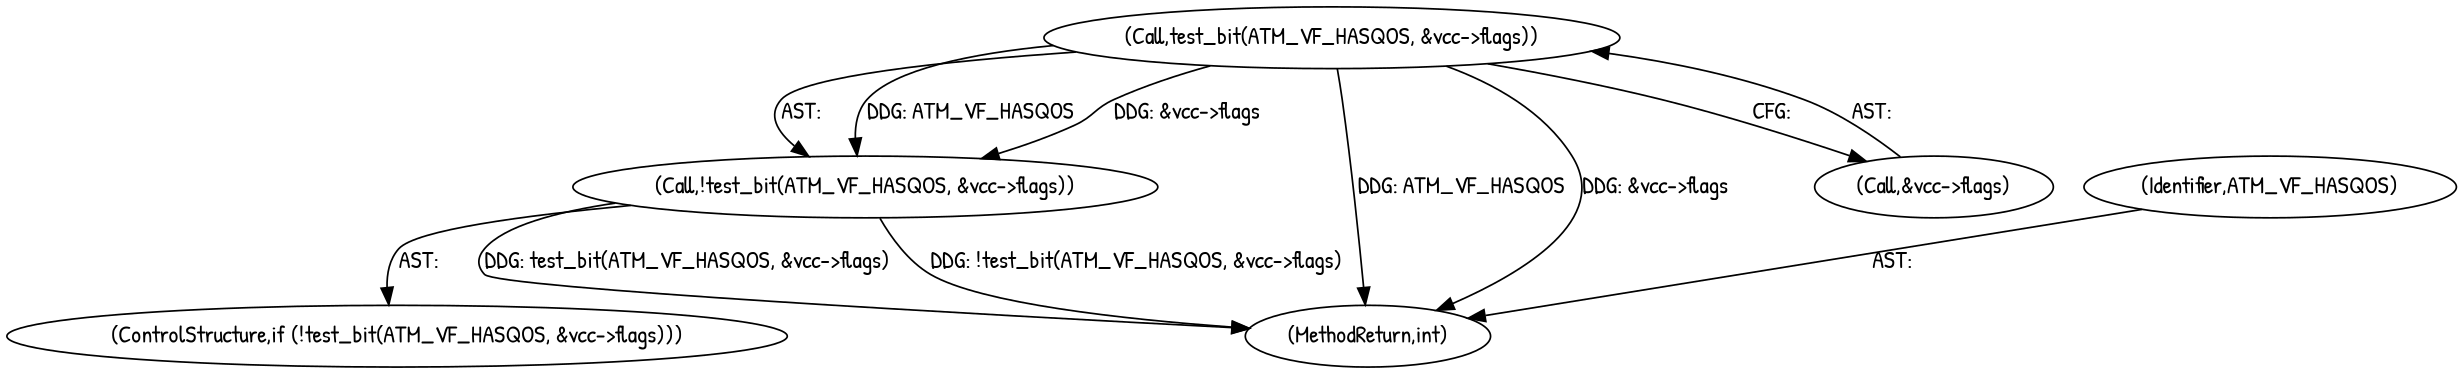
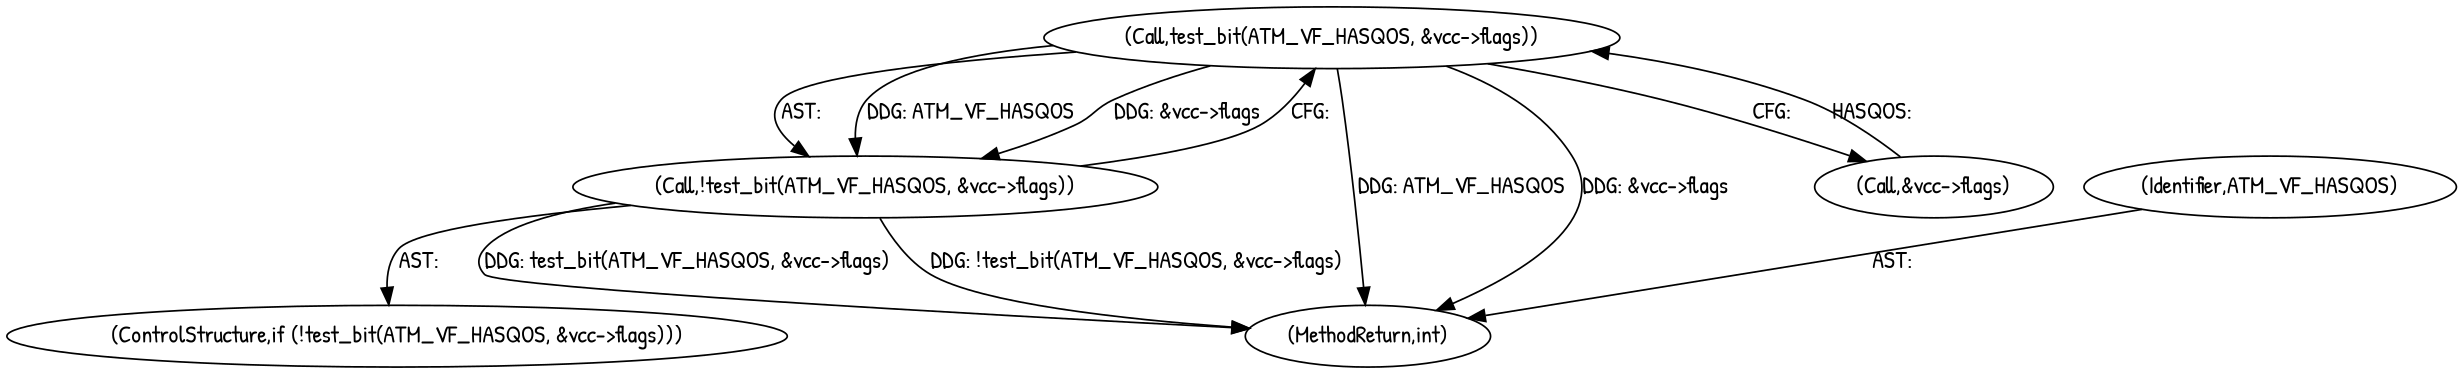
edge "(Call,&vcc->flags)" -> "(Call,test_bit(ATM_VF_HASQOS, &vcc->flags))": label "AST: " -> "HASQOS: "
edge "(Call,!test_bit(ATM_VF_HASQOS, &vcc->flags))" -> "(Call,test_bit(ATM_VF_HASQOS, &vcc->flags))": added, label "CFG:"
